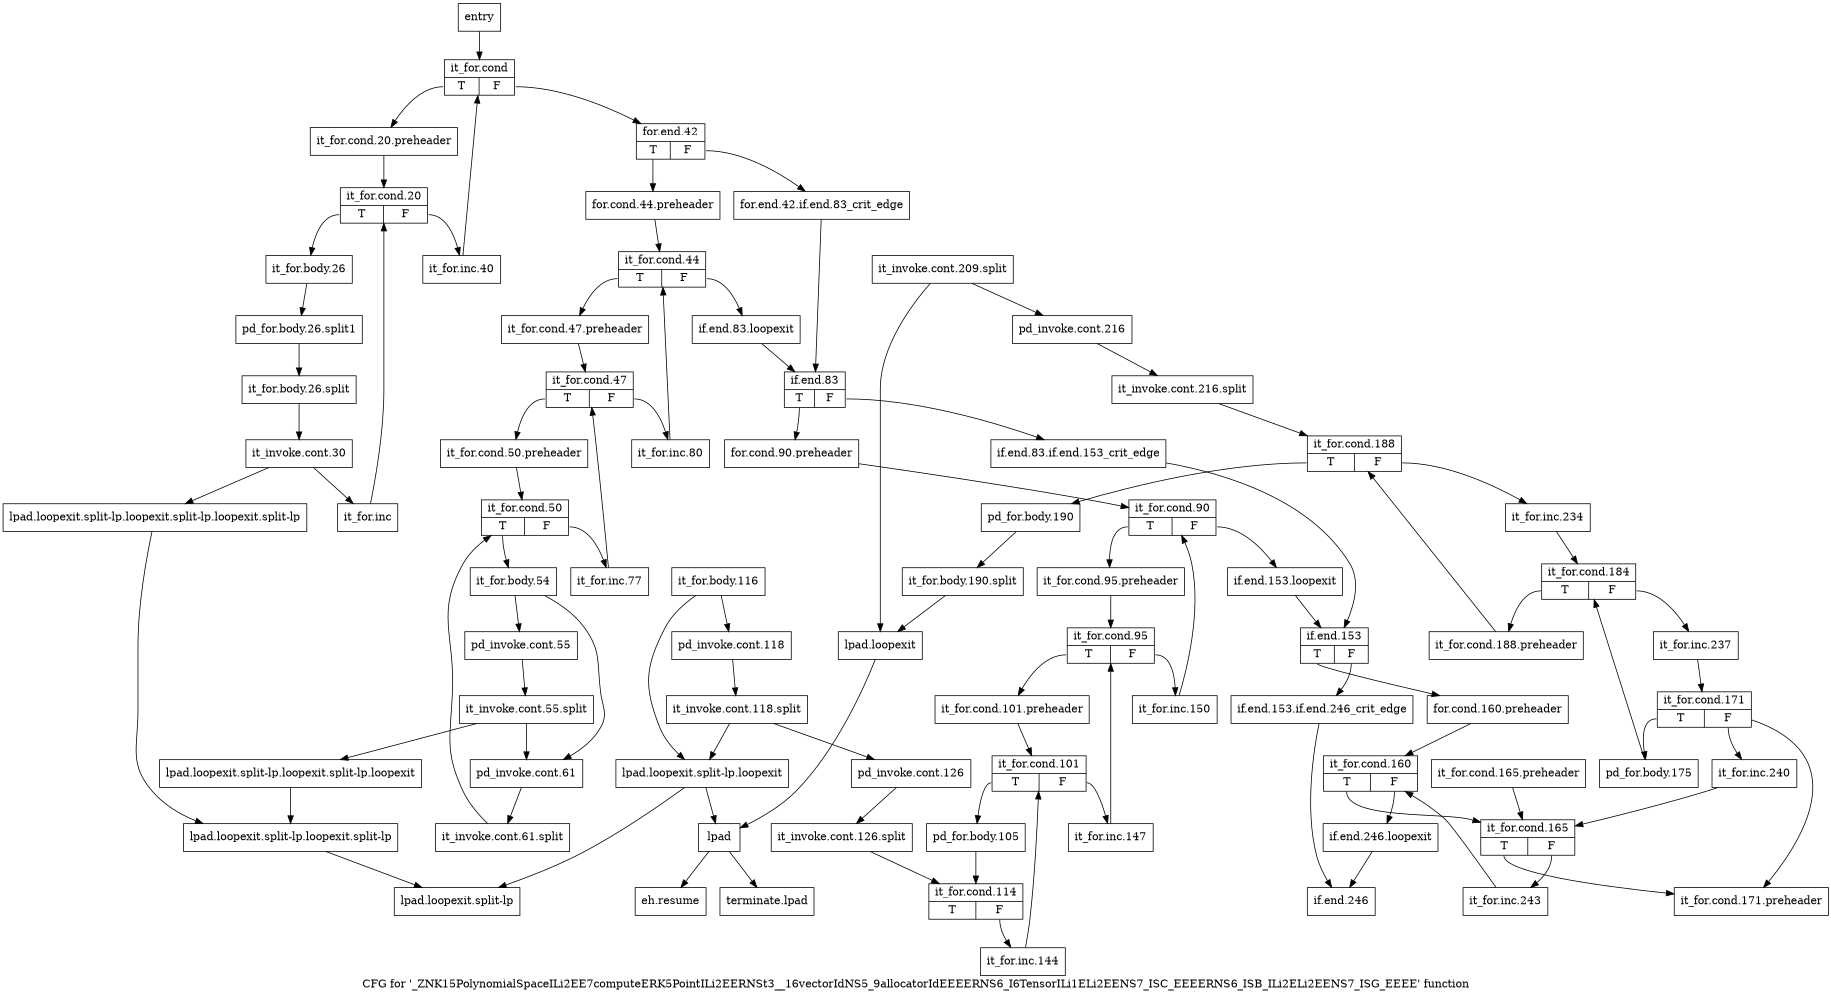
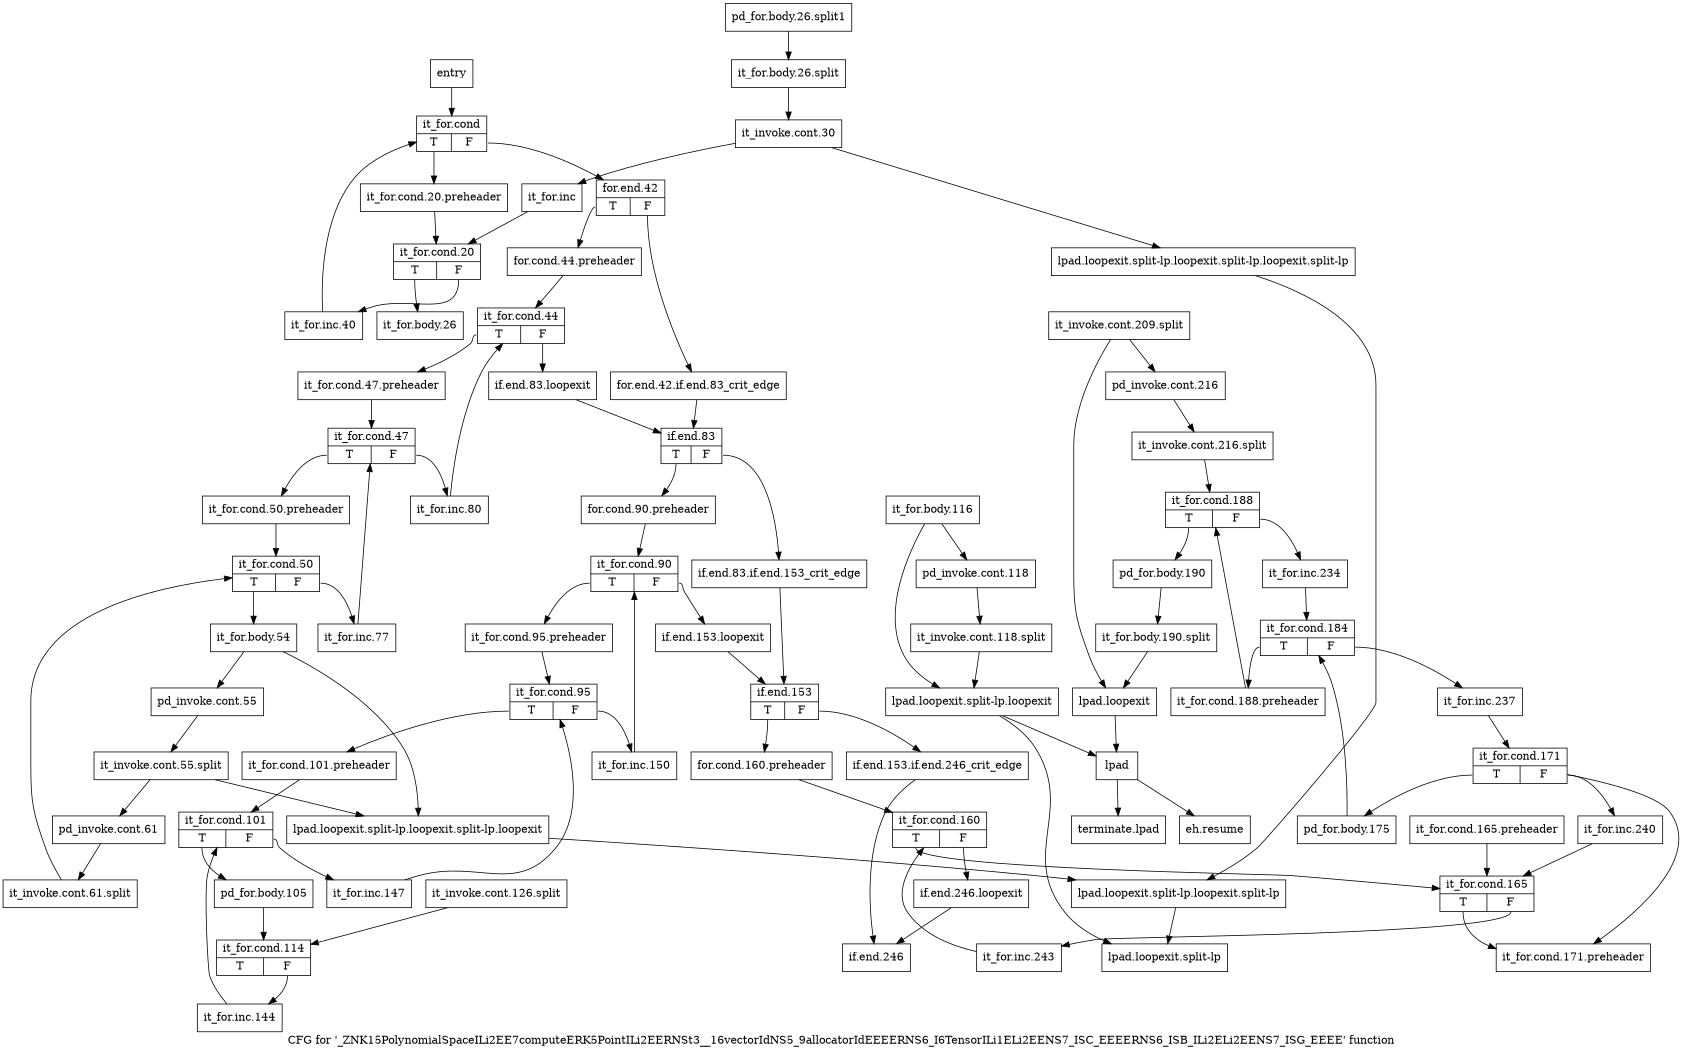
edge "it_for.body.26" -> "pd_for.body.26.split1": removed
edge "it_for.body.54" -> "pd_invoke.cont.61": now "it_for.body.54" -> "lpad.loopexit.split-lp.loopexit.split-lp.loopexit"
node "pd_invoke.cont.126": removed
